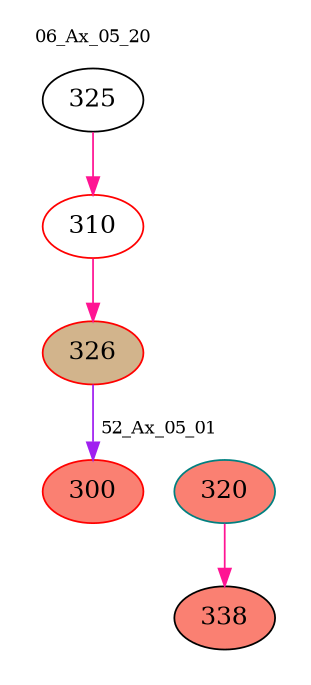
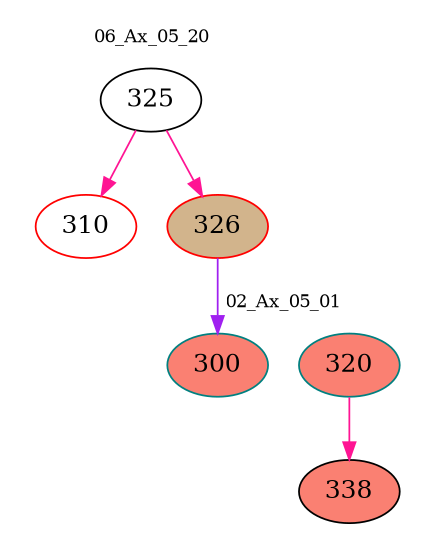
edge "310" -> "326": now "325" -> "326"
cluster "52_Ax_05_01": label "52_Ax_05_01" -> "02_Ax_05_01"
node "300": color red -> teal
